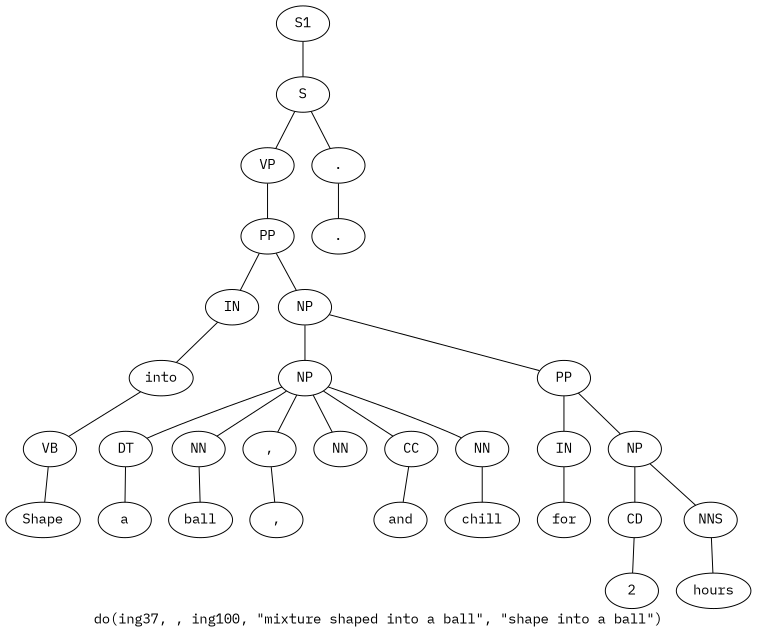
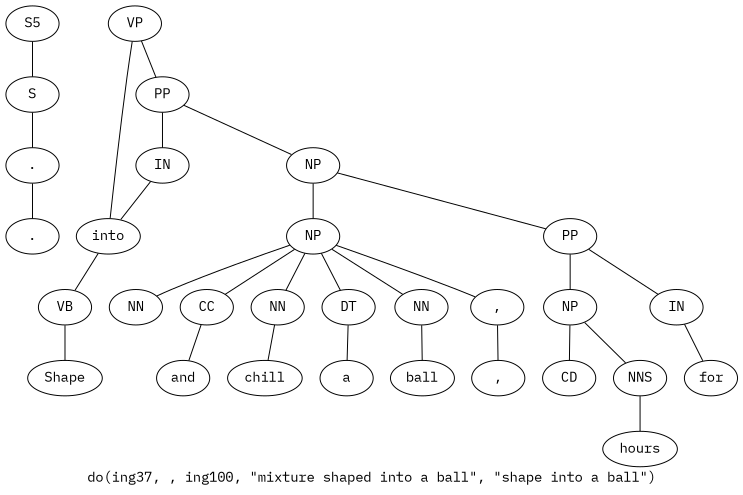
node "S1": label "S1" -> "S5"
edge "S" -- "VP": now "into" -- "VP"
node "2": removed
